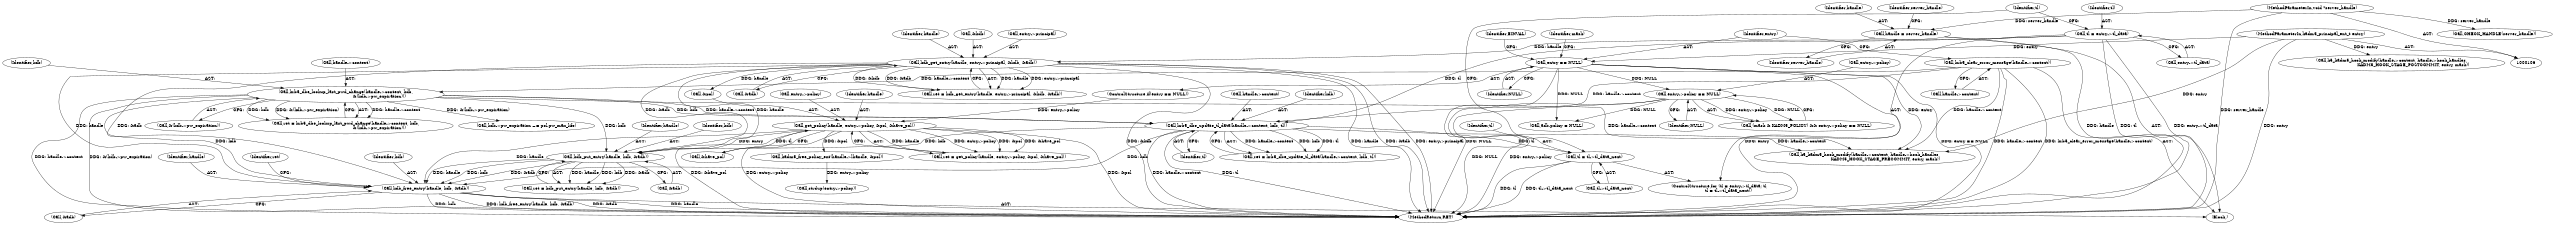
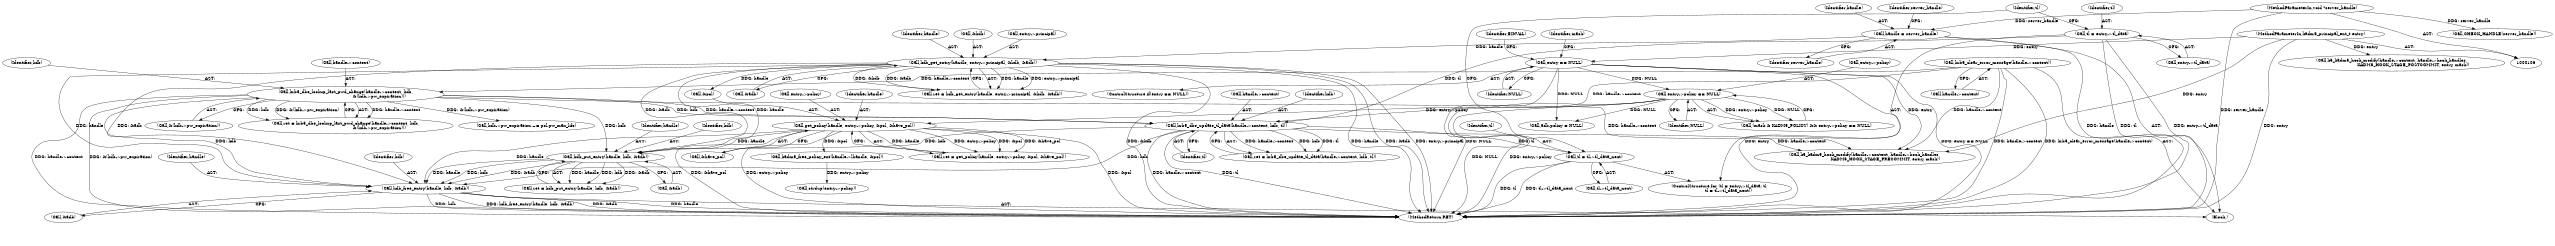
node "(Identifier,entry)": removed
edge "(Call,tl = entry->tl_data)" -> "(Call,kdb_get_entry(handle, entry->principal, &kdb, &adb))": now "(Call,handle = server_handle)" -> "(Call,kdb_get_entry(handle, entry->principal, &kdb, &adb))"
edge "(ControlStructure,if(entry == NULL))" -> "(Call,get_policy(handle, entry->policy, &pol, &have_pol))": now "(Call,entry->policy == NULL)" -> "(Call,get_policy(handle, entry->policy, &pol, &have_pol))"
edge "(Call,get_policy(handle, entry->policy, &pol, &have_pol))" -> "(Call,kdb_put_entry(handle, kdb, &adb))": label "DDG: entry" -> "DDG: handle"
edge "(Call,&have_pol)" -> "(Call,get_policy(handle, entry->policy, &pol, &have_pol))": label "DDG: tl" -> "AST: "
node "(Identifier,ret)": removed
